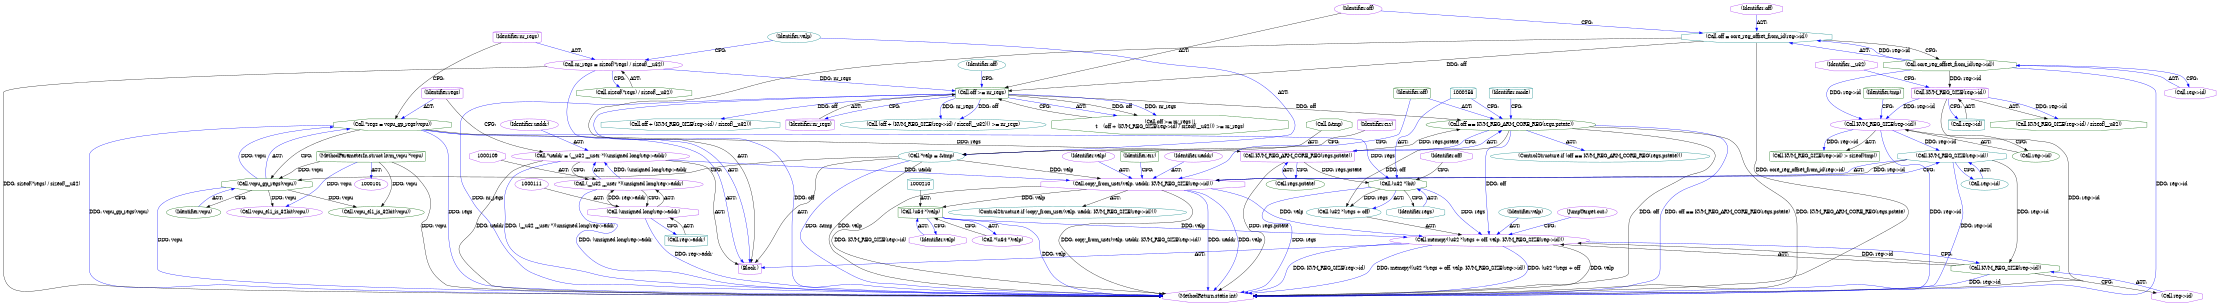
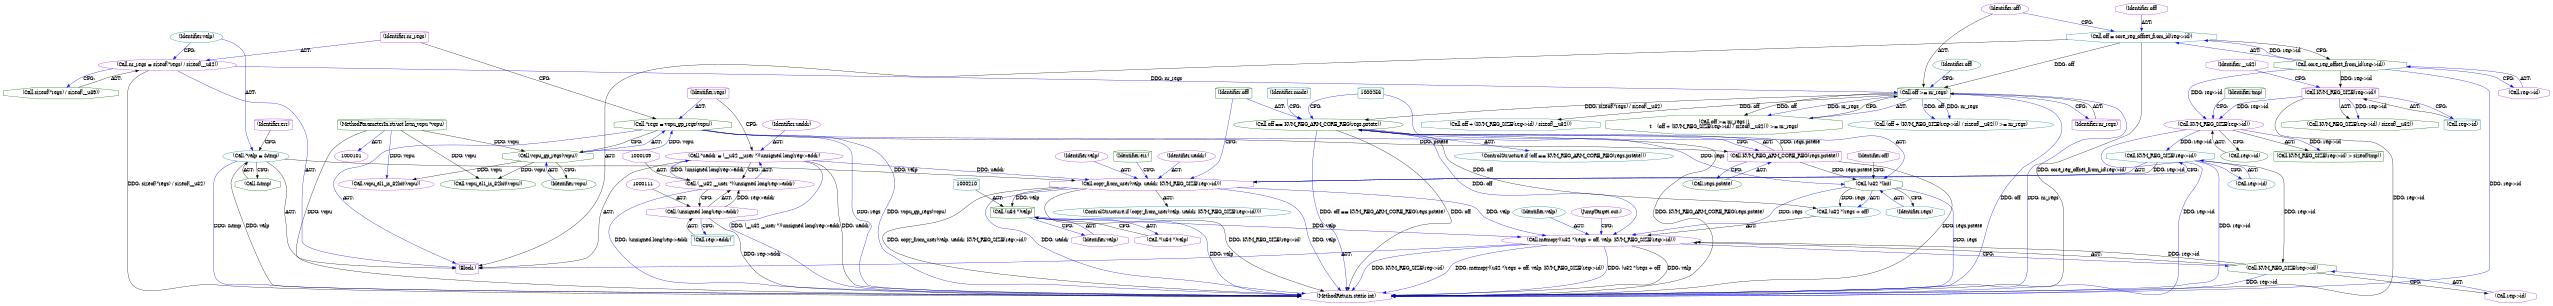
node "(Call,sizeof(*regs) / sizeof(__u32))": label "(Call,sizeof(*regs) / sizeof(__u32))" -> "(Call,sizeof(*regs) / sizeof(__u39))"
edge "(Call,off >= nr_regs)" -> "(Call,off + (KVM_REG_SIZE(reg->id) / sizeof(__u32)))": color blue -> black
edge "(Call,off >= nr_regs)" -> "(Call,off == KVM_REG_ARM_CORE_REG(regs.pstate))": label "DDG: off" -> "DDG: sizeof(*regs) / sizeof(__u32)"
edge "(Call,*regs = vcpu_gp_regs(vcpu))" -> "(Call,KVM_REG_ARM_CORE_REG(regs.pstate))": label "DDG: regs" -> "DDG: pstate"
edge "(Call,*valp = &tmp)" -> "(Call,vcpu_gp_regs(vcpu))": now "(Call,*valp = &tmp)" -> "(Call,&tmp)"
node "(Call,*(u64 *)valp)": shape ellipse -> octagon
edge "(Call,(unsigned long)reg->addr)" -> "(MethodReturn,static int)": color blue -> black
edge "(Call,vcpu_gp_regs(vcpu))" -> "(MethodReturn,static int)": removed, label "DDG: vcpu"
